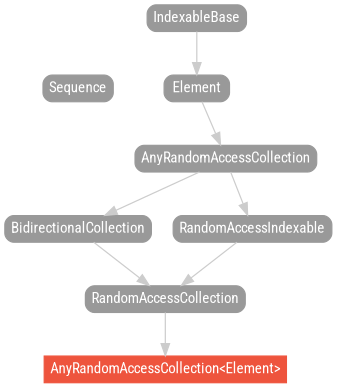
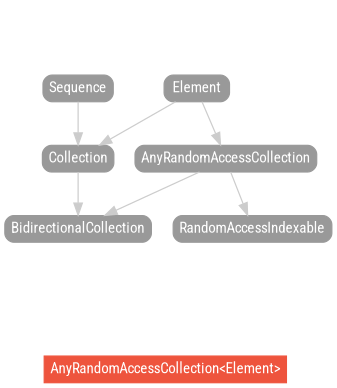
node "IndexableBase": removed
node "Collection": added
node "RandomAccessCollection": removed
